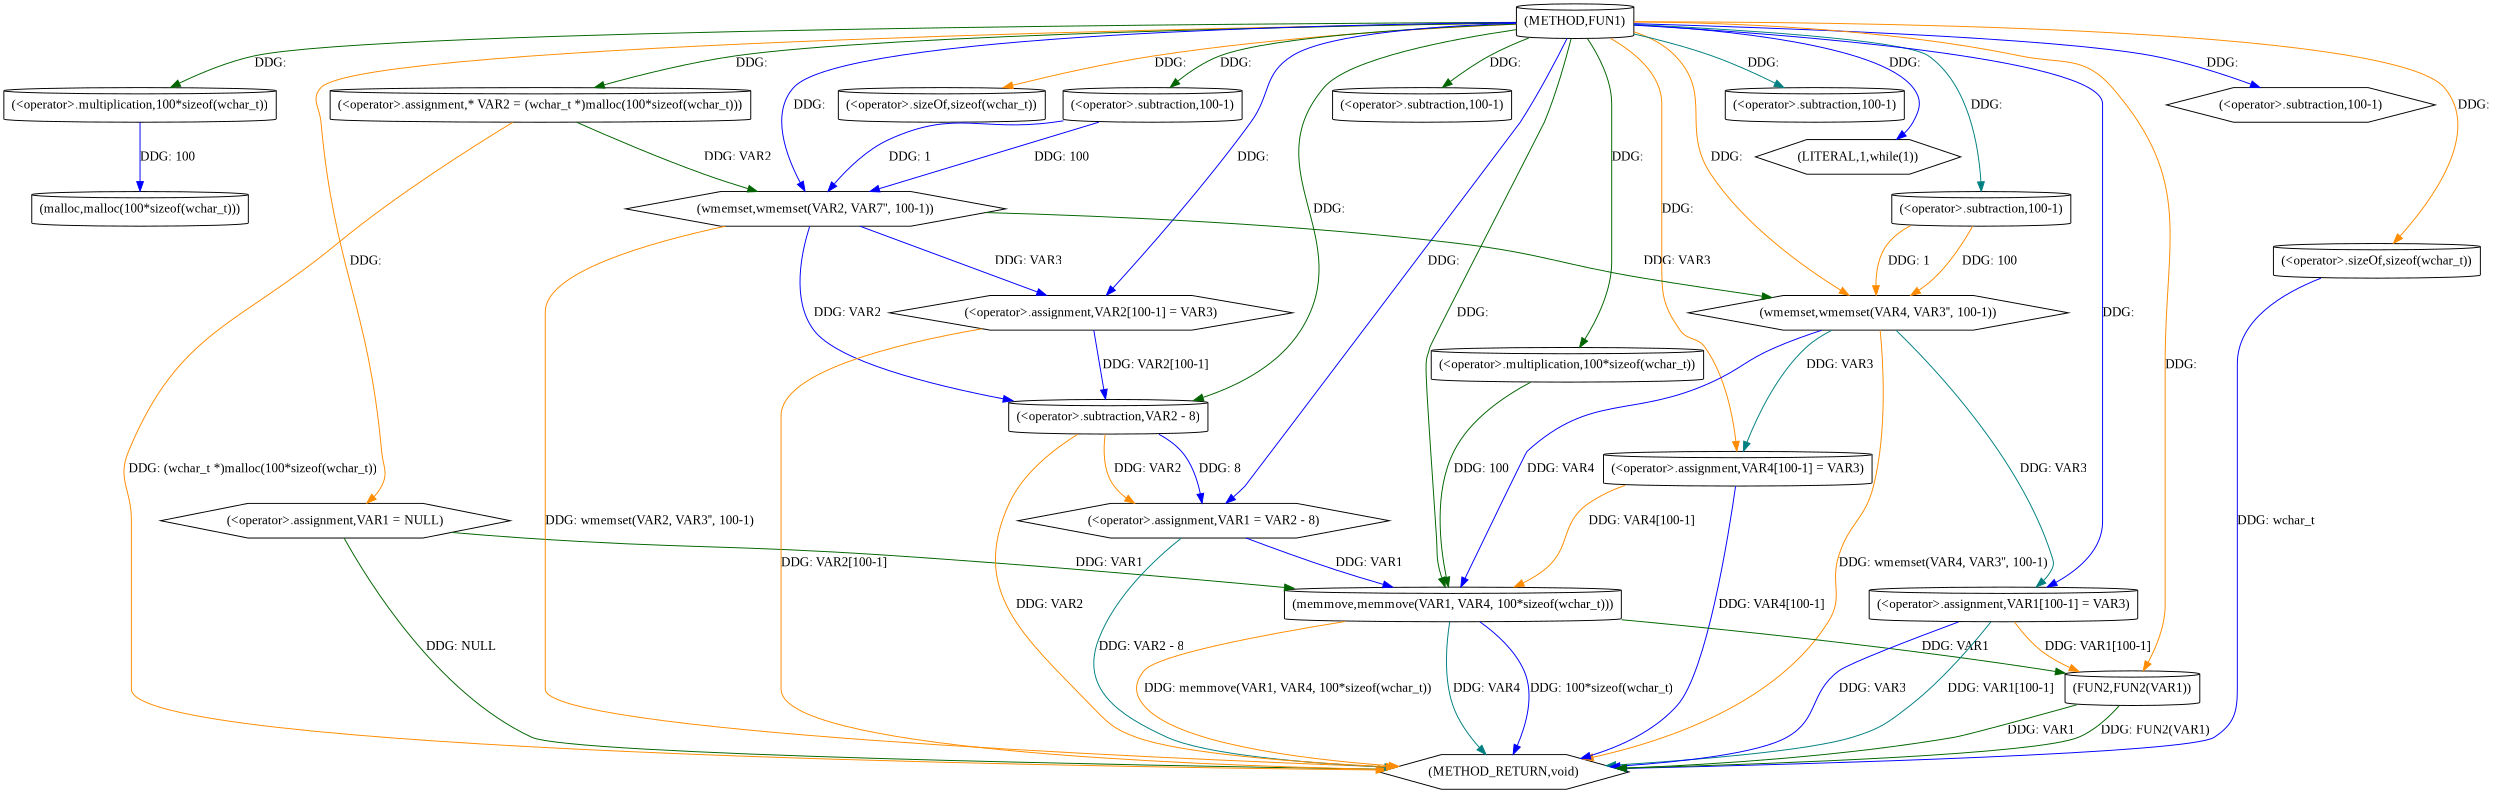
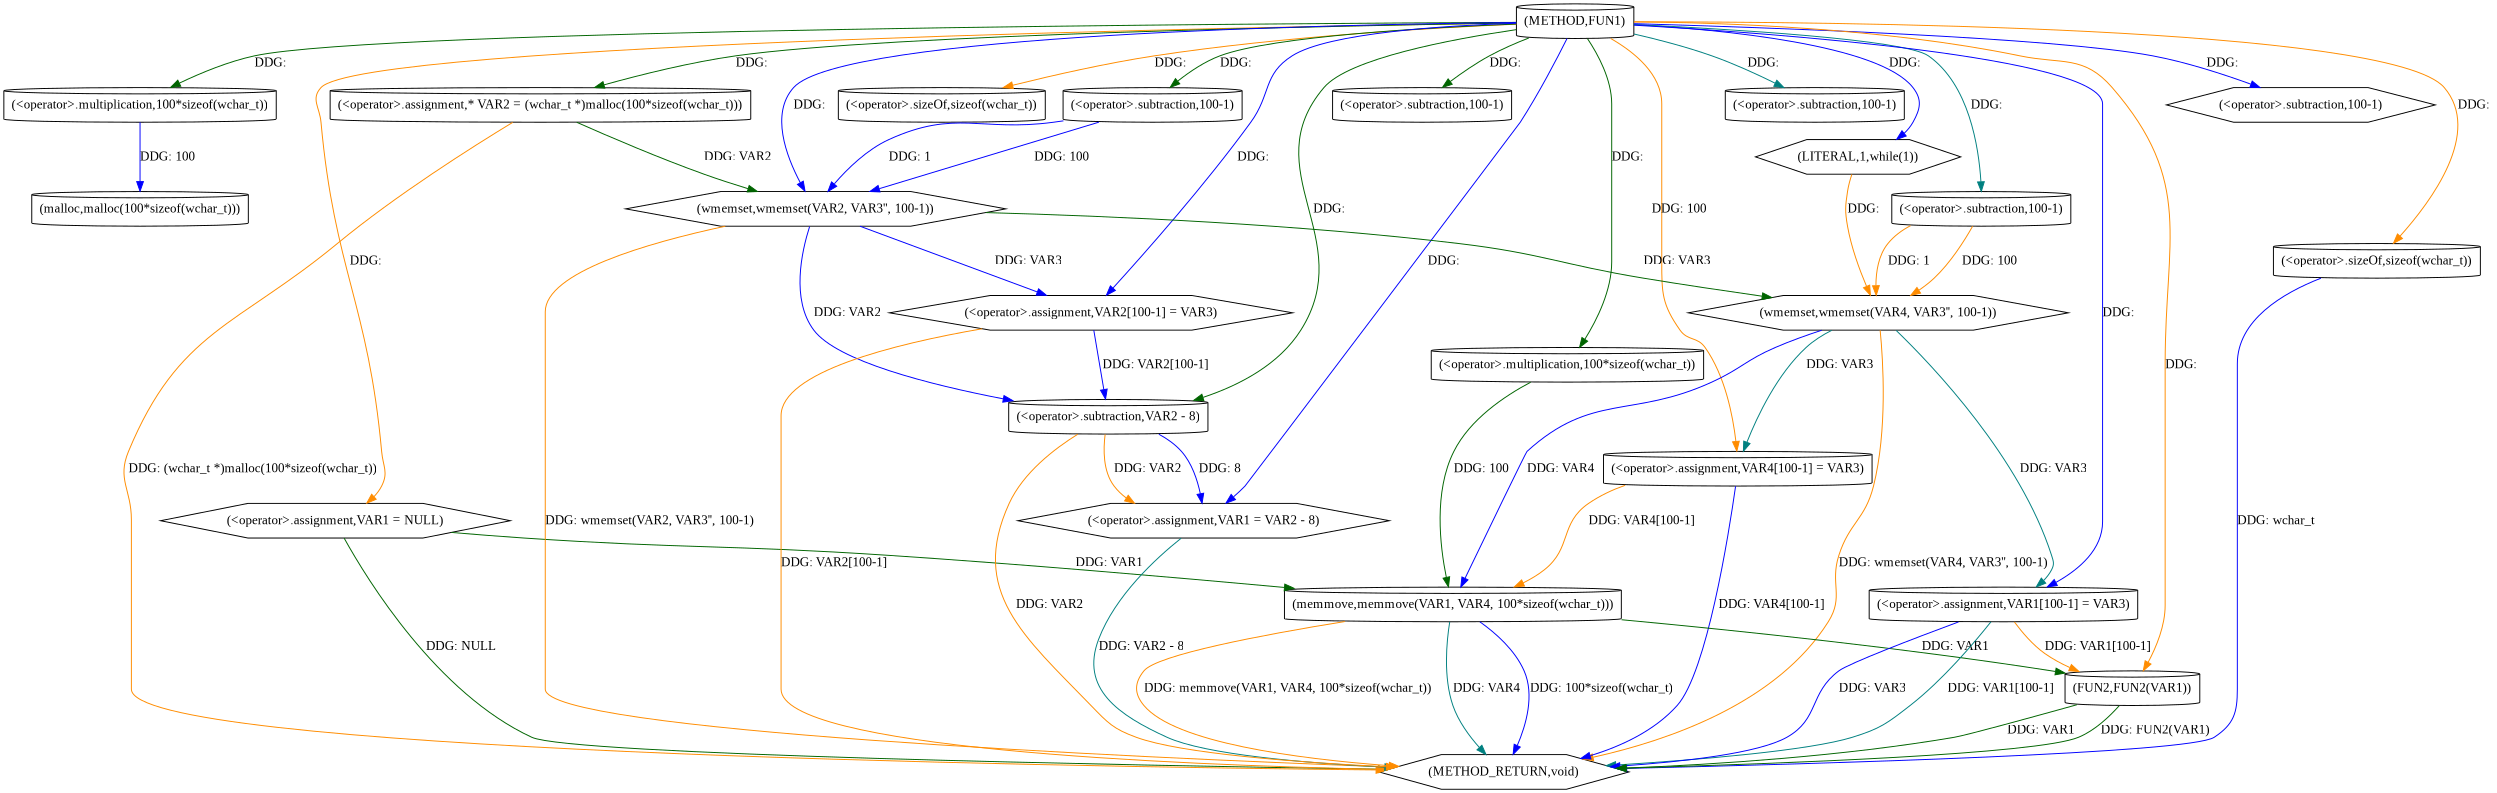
edge "(METHOD,FUN1)" -> "(wmemset,wmemset(VAR4, VAR3'', 100-1))": now "(LITERAL,1,while(1))" -> "(wmemset,wmemset(VAR4, VAR3'', 100-1))"
node "(wmemset,wmemset(VAR2, VAR7'', 100-1))": label "(wmemset,wmemset(VAR2, VAR7'', 100-1))" -> "(wmemset,wmemset(VAR2, VAR3'', 100-1))"
edge "(METHOD,FUN1)" -> "(<operator>.assignment,VAR4[100-1] = VAR3)": label "DDG: " -> "DDG: 100"
edge "(METHOD,FUN1)" -> "(memmove,memmove(VAR1, VAR4, 100*sizeof(wchar_t)))": removed, label "DDG:"
edge "(<operator>.assignment,VAR1 = VAR2 - 8)" -> "(memmove,memmove(VAR1, VAR4, 100*sizeof(wchar_t)))": removed, label "DDG: VAR1"
